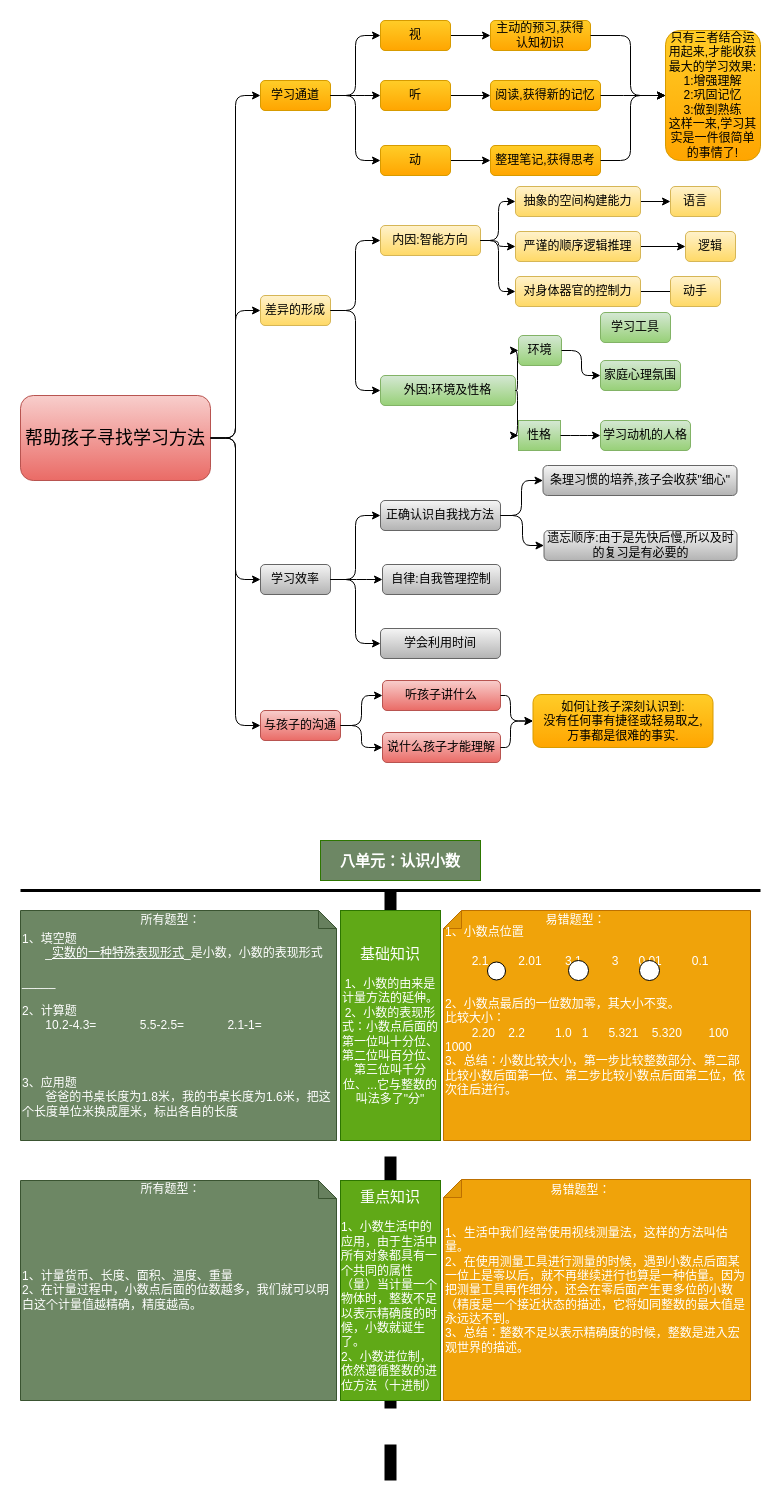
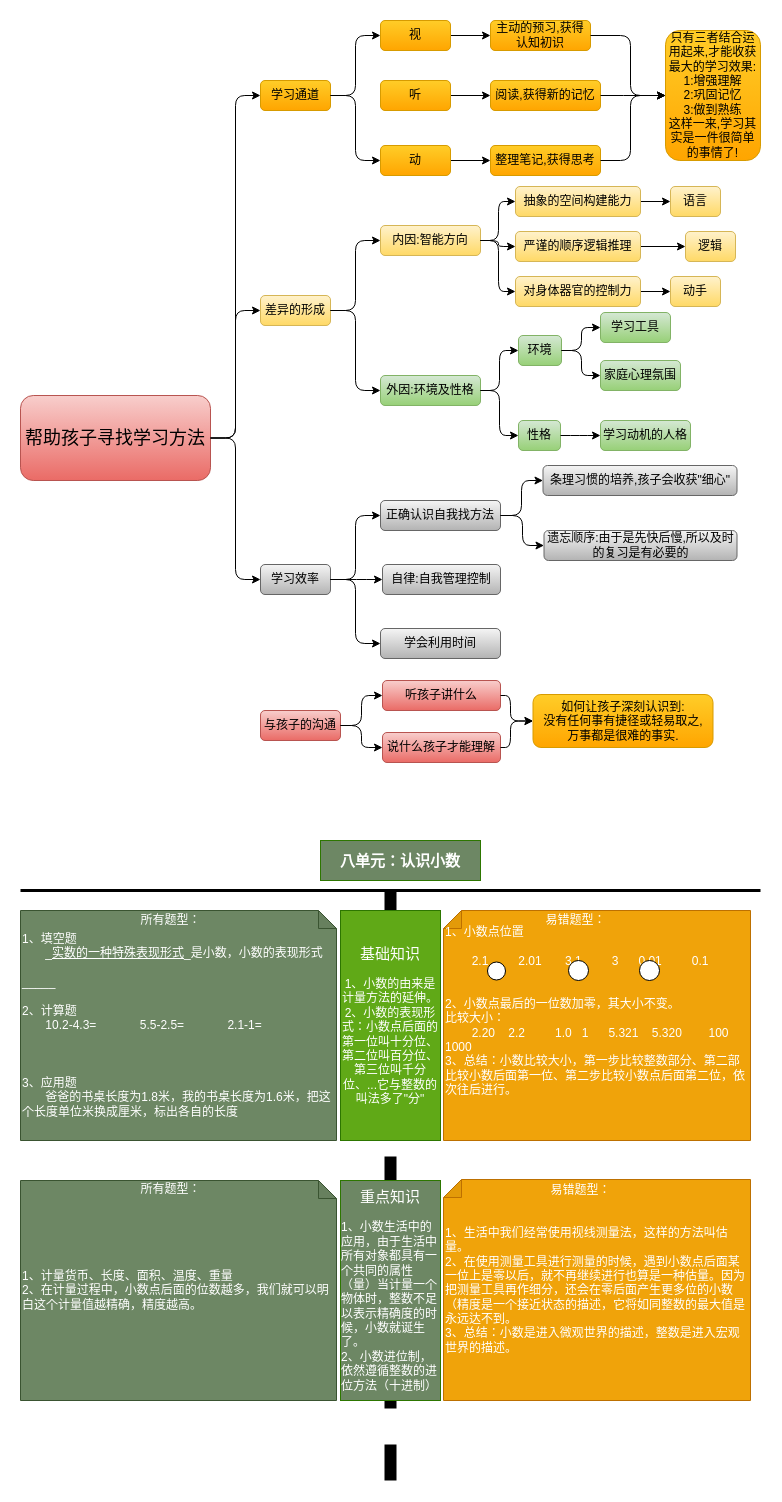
edge "学习通道" -> "听": removed
edge "对身体器官的控制力" -- "动手": arrowhead none -> classic
edge "环境" -> "学习工具": added
node "外因:环境及性格": size 135x30 -> 100x30
node "性格": shape rectangle -> rounded rectangle
edge "帮助孩子寻找学习方法" -> "与孩子的沟通": removed
node "重点知识 1、小数生活中的应用，由于生活中所有对象都具有一个共同的属性（量）当计量一个物体时，整数不足以表示精确度的时候，小数就诞生了。 2、小数进位制，依然遵循整数的进位方法（十进制）": fillcolor #60a917 -> #6d8764
node "1、生活中我们经常使用视线测量法，这样的方法叫估量。 2、在使用测量工具进行测量的时候，遇到小数点后面某一位上是零以后，就不再继续进行也算是一种估量。因为把测量工具再作细分，还会在零后面产生更多位的小数（精度是一个接近状态的描述，它将如同整数的最大值是永远达不到。 3、总结：整数不足以表示精确度的时候，整数是进入宏观世界的描述。": label "1、生活中我们经常使用视线测量法，这样的方法叫估量。 2、在使用测量工具进行测量的时候，遇到小数点后面某一位上是零以后，就不再继续进行也算是一种估量。因为把测量工具再作细分，还会在零后面产生更多位的小数（精度是一个接近状态的描述，它将如同整数的最大值是永远达不到。 3、总结：整数不足以表示精确度的时候，整数是进入宏观世界的描述。" -> "1、生活中我们经常使用视线测量法，这样的方法叫估量。 2、在使用测量工具进行测量的时候，遇到小数点后面某一位上是零以后，就不再继续进行也算是一种估量。因为把测量工具再作细分，还会在零后面产生更多位的小数（精度是一个接近状态的描述，它将如同整数的最大值是永远达不到。 3、总结：小数是进入微观世界的描述，整数是进入宏观世界的描述。"
